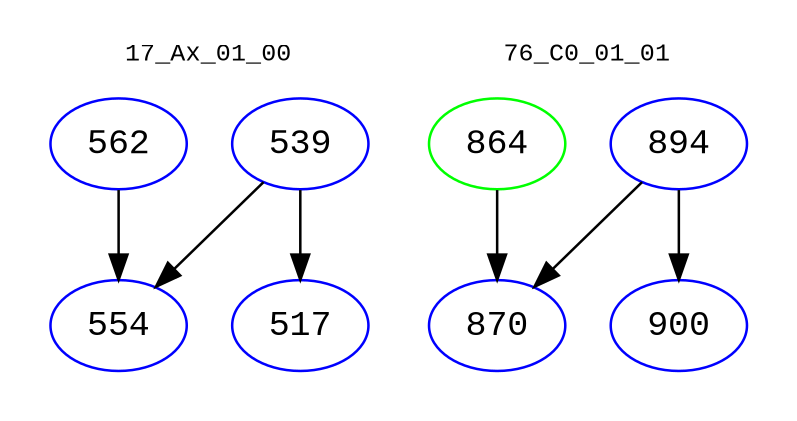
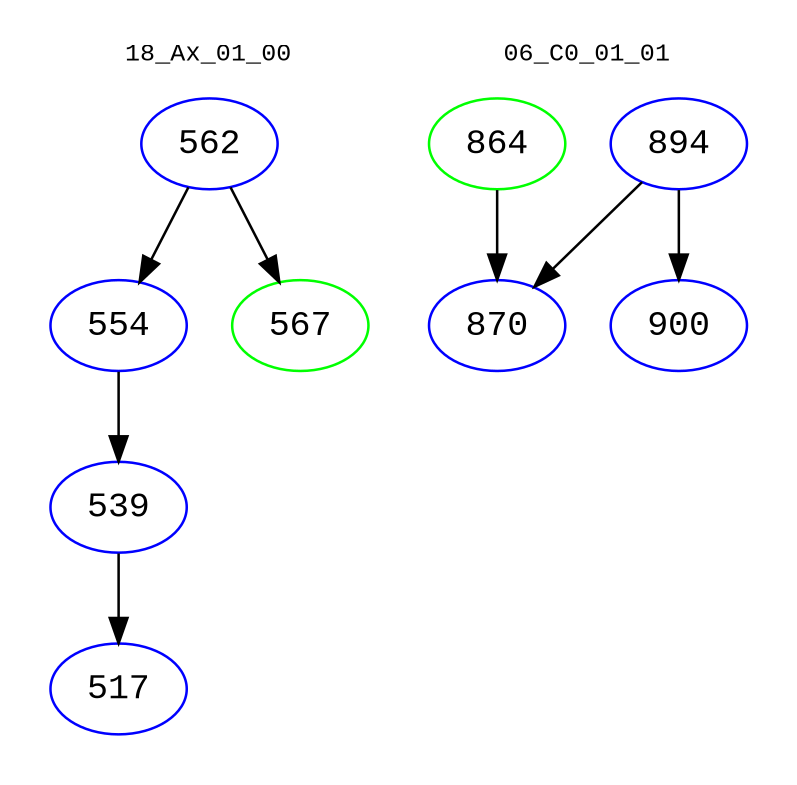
cluster "17_Ax_01_00": label "17_Ax_01_00" -> "18_Ax_01_00"
cluster "76_C0_01_01": label "76_C0_01_01" -> "06_C0_01_01"
edge "539" -> "554": reversed
node "567": added
